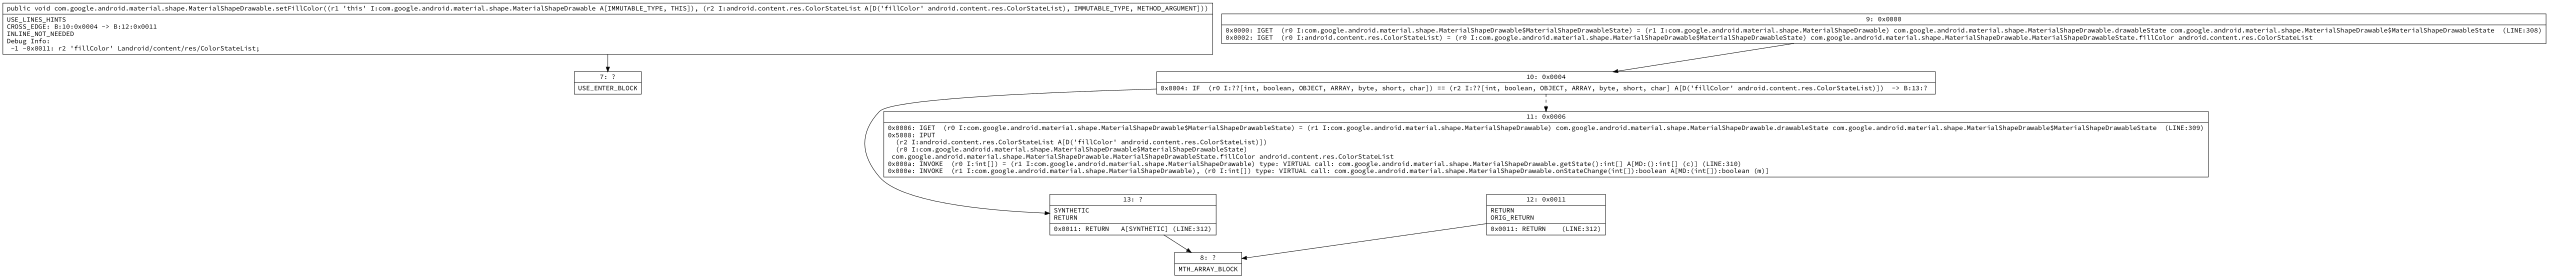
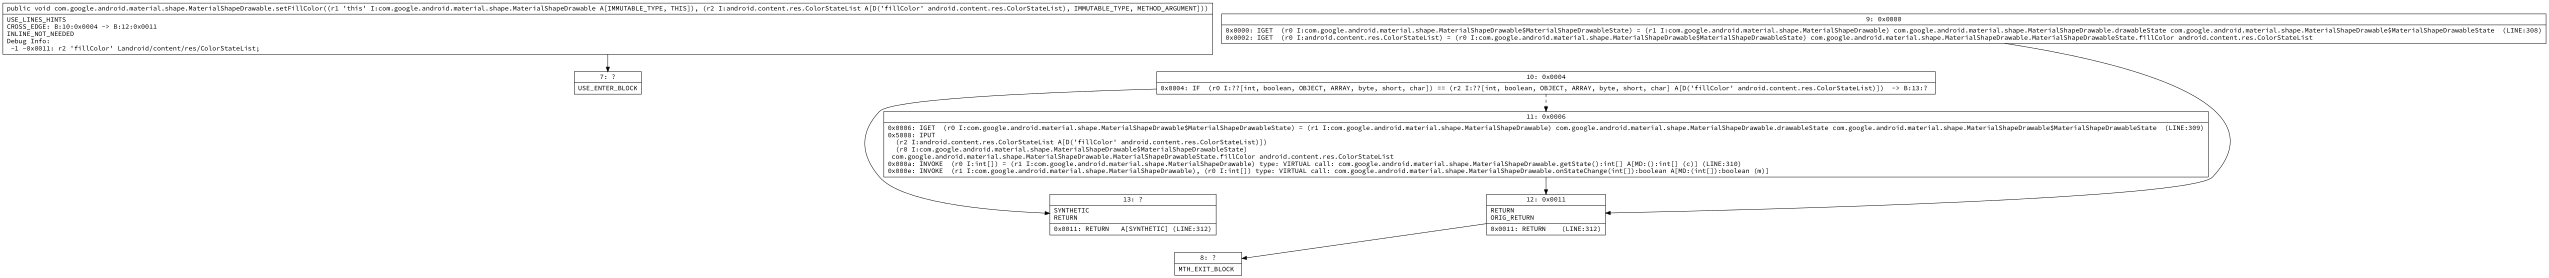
edge "9: 0x0000" -> "10: 0x0004": now "9: 0x0000" -> "12: 0x0011"
edge "11: 0x0006" -> "12: 0x0011": added
edge "13: ?" -> "8: ?": removed
node "8: ?": text "MTH_ARRAY_BLOCK" -> "MTH_EXIT_BLOCK"
